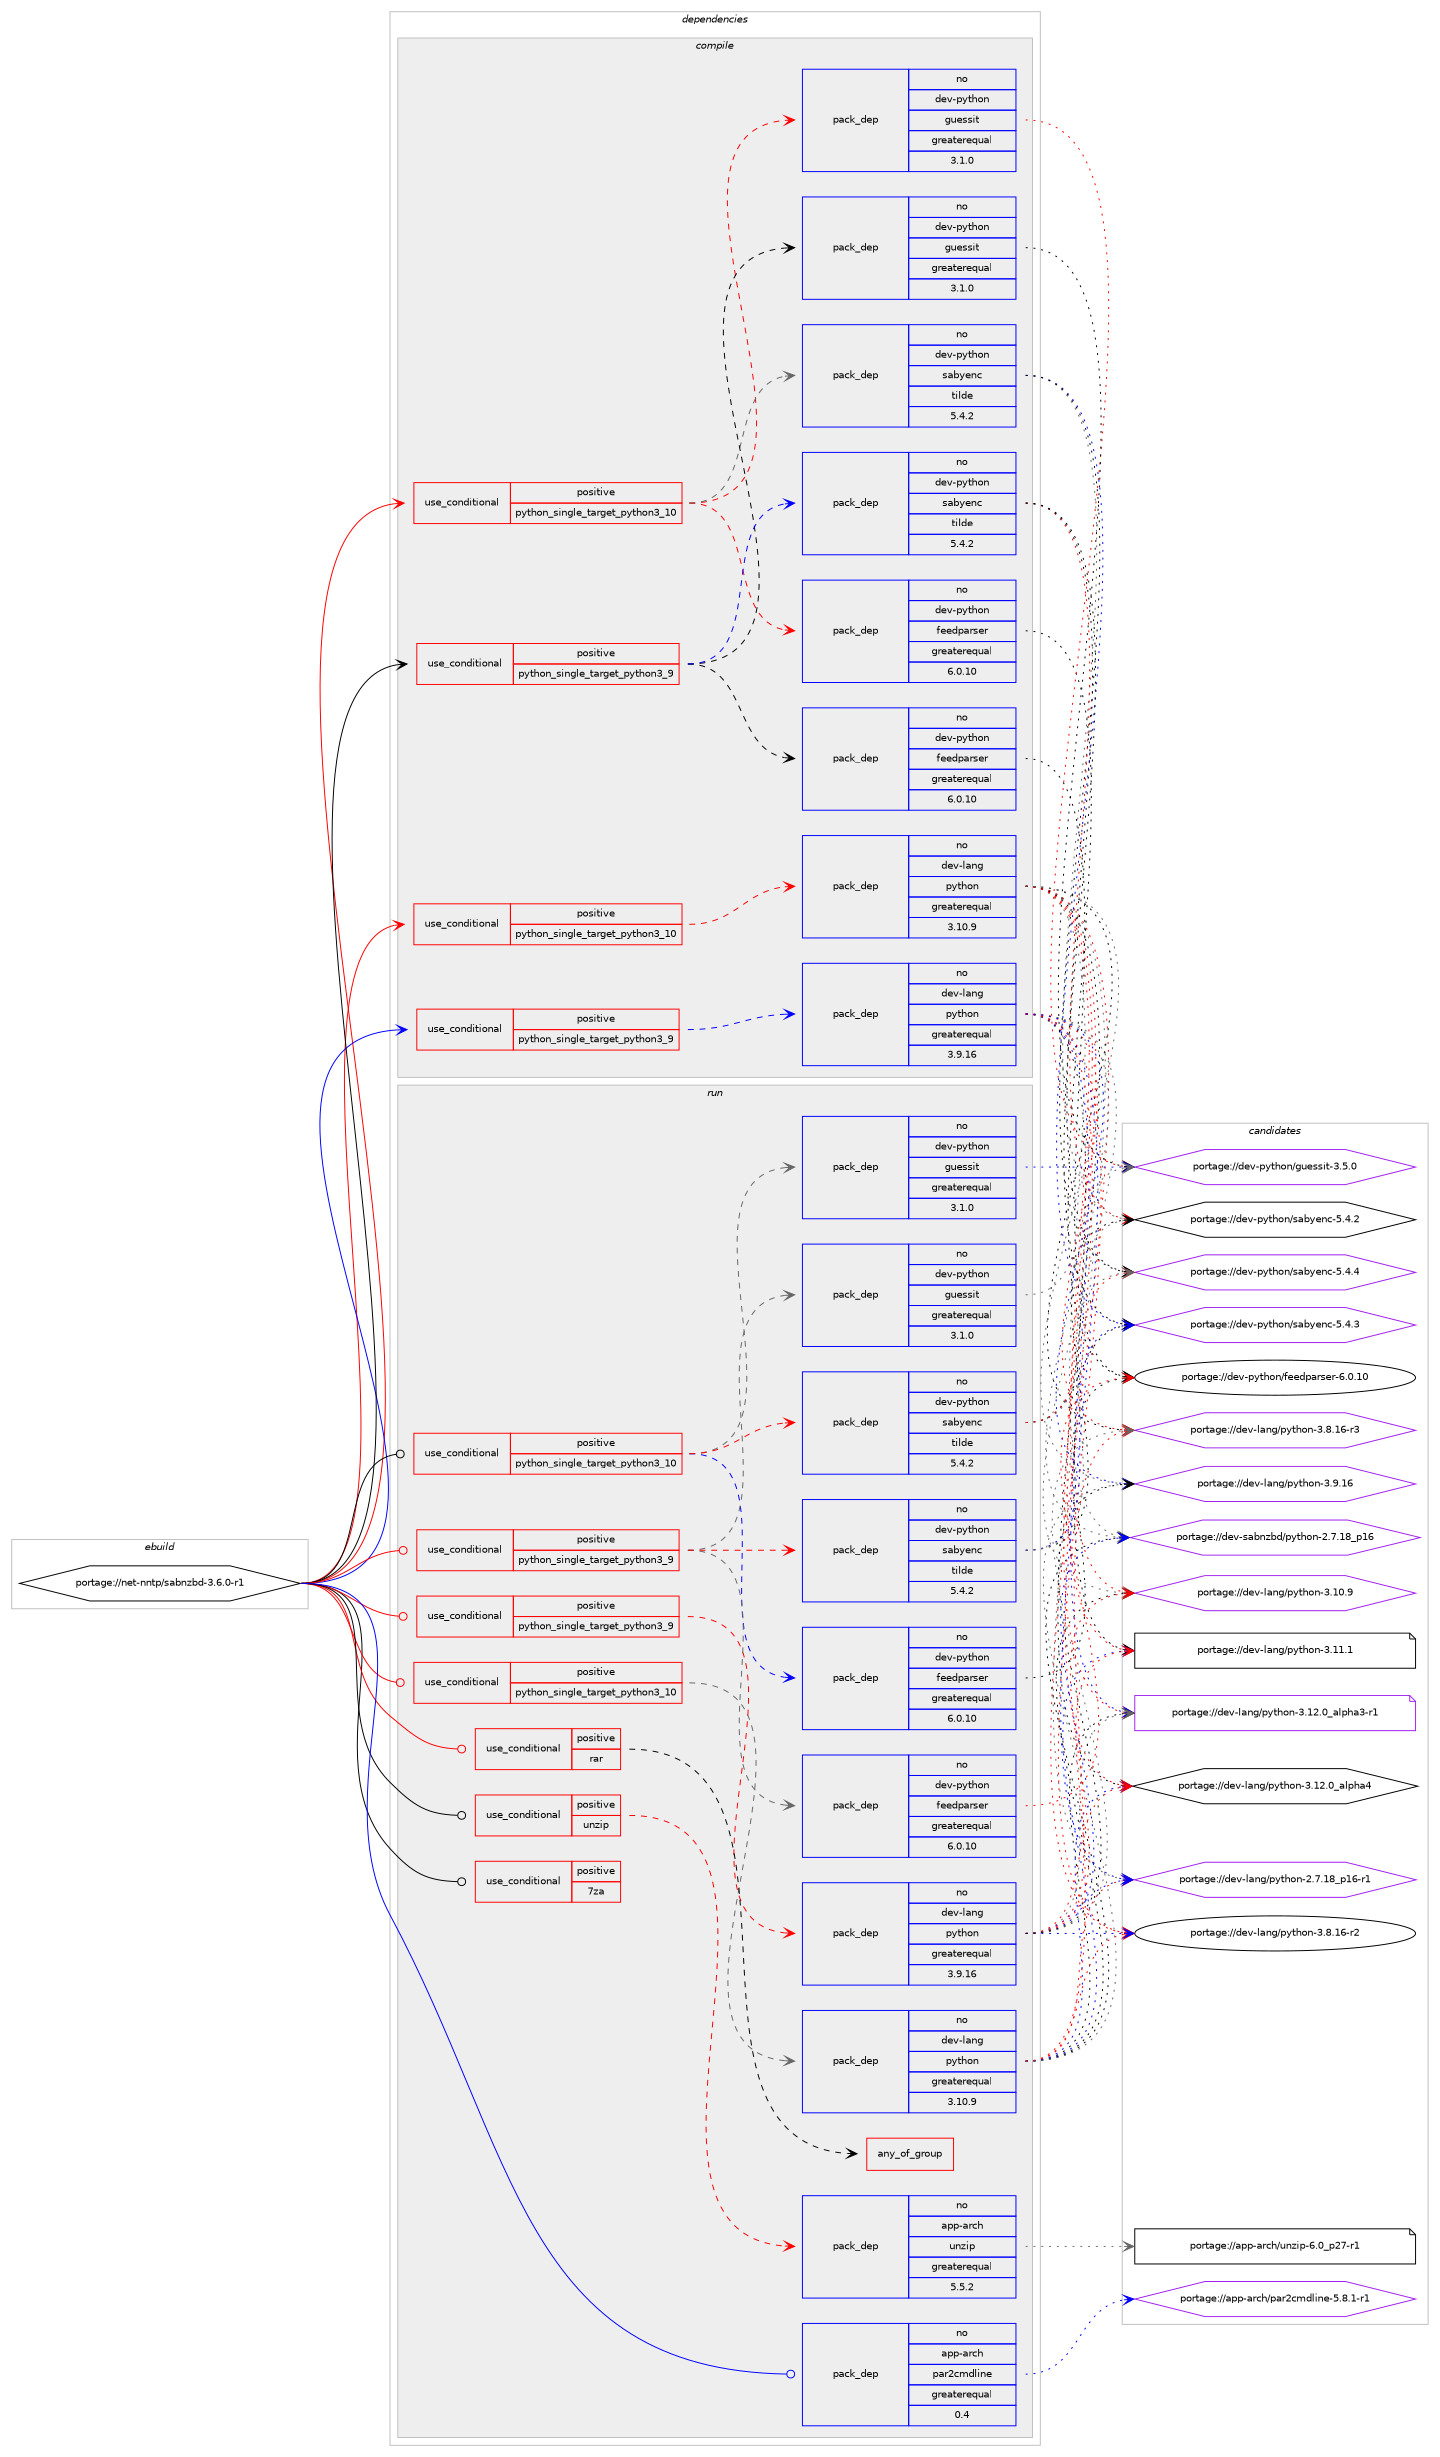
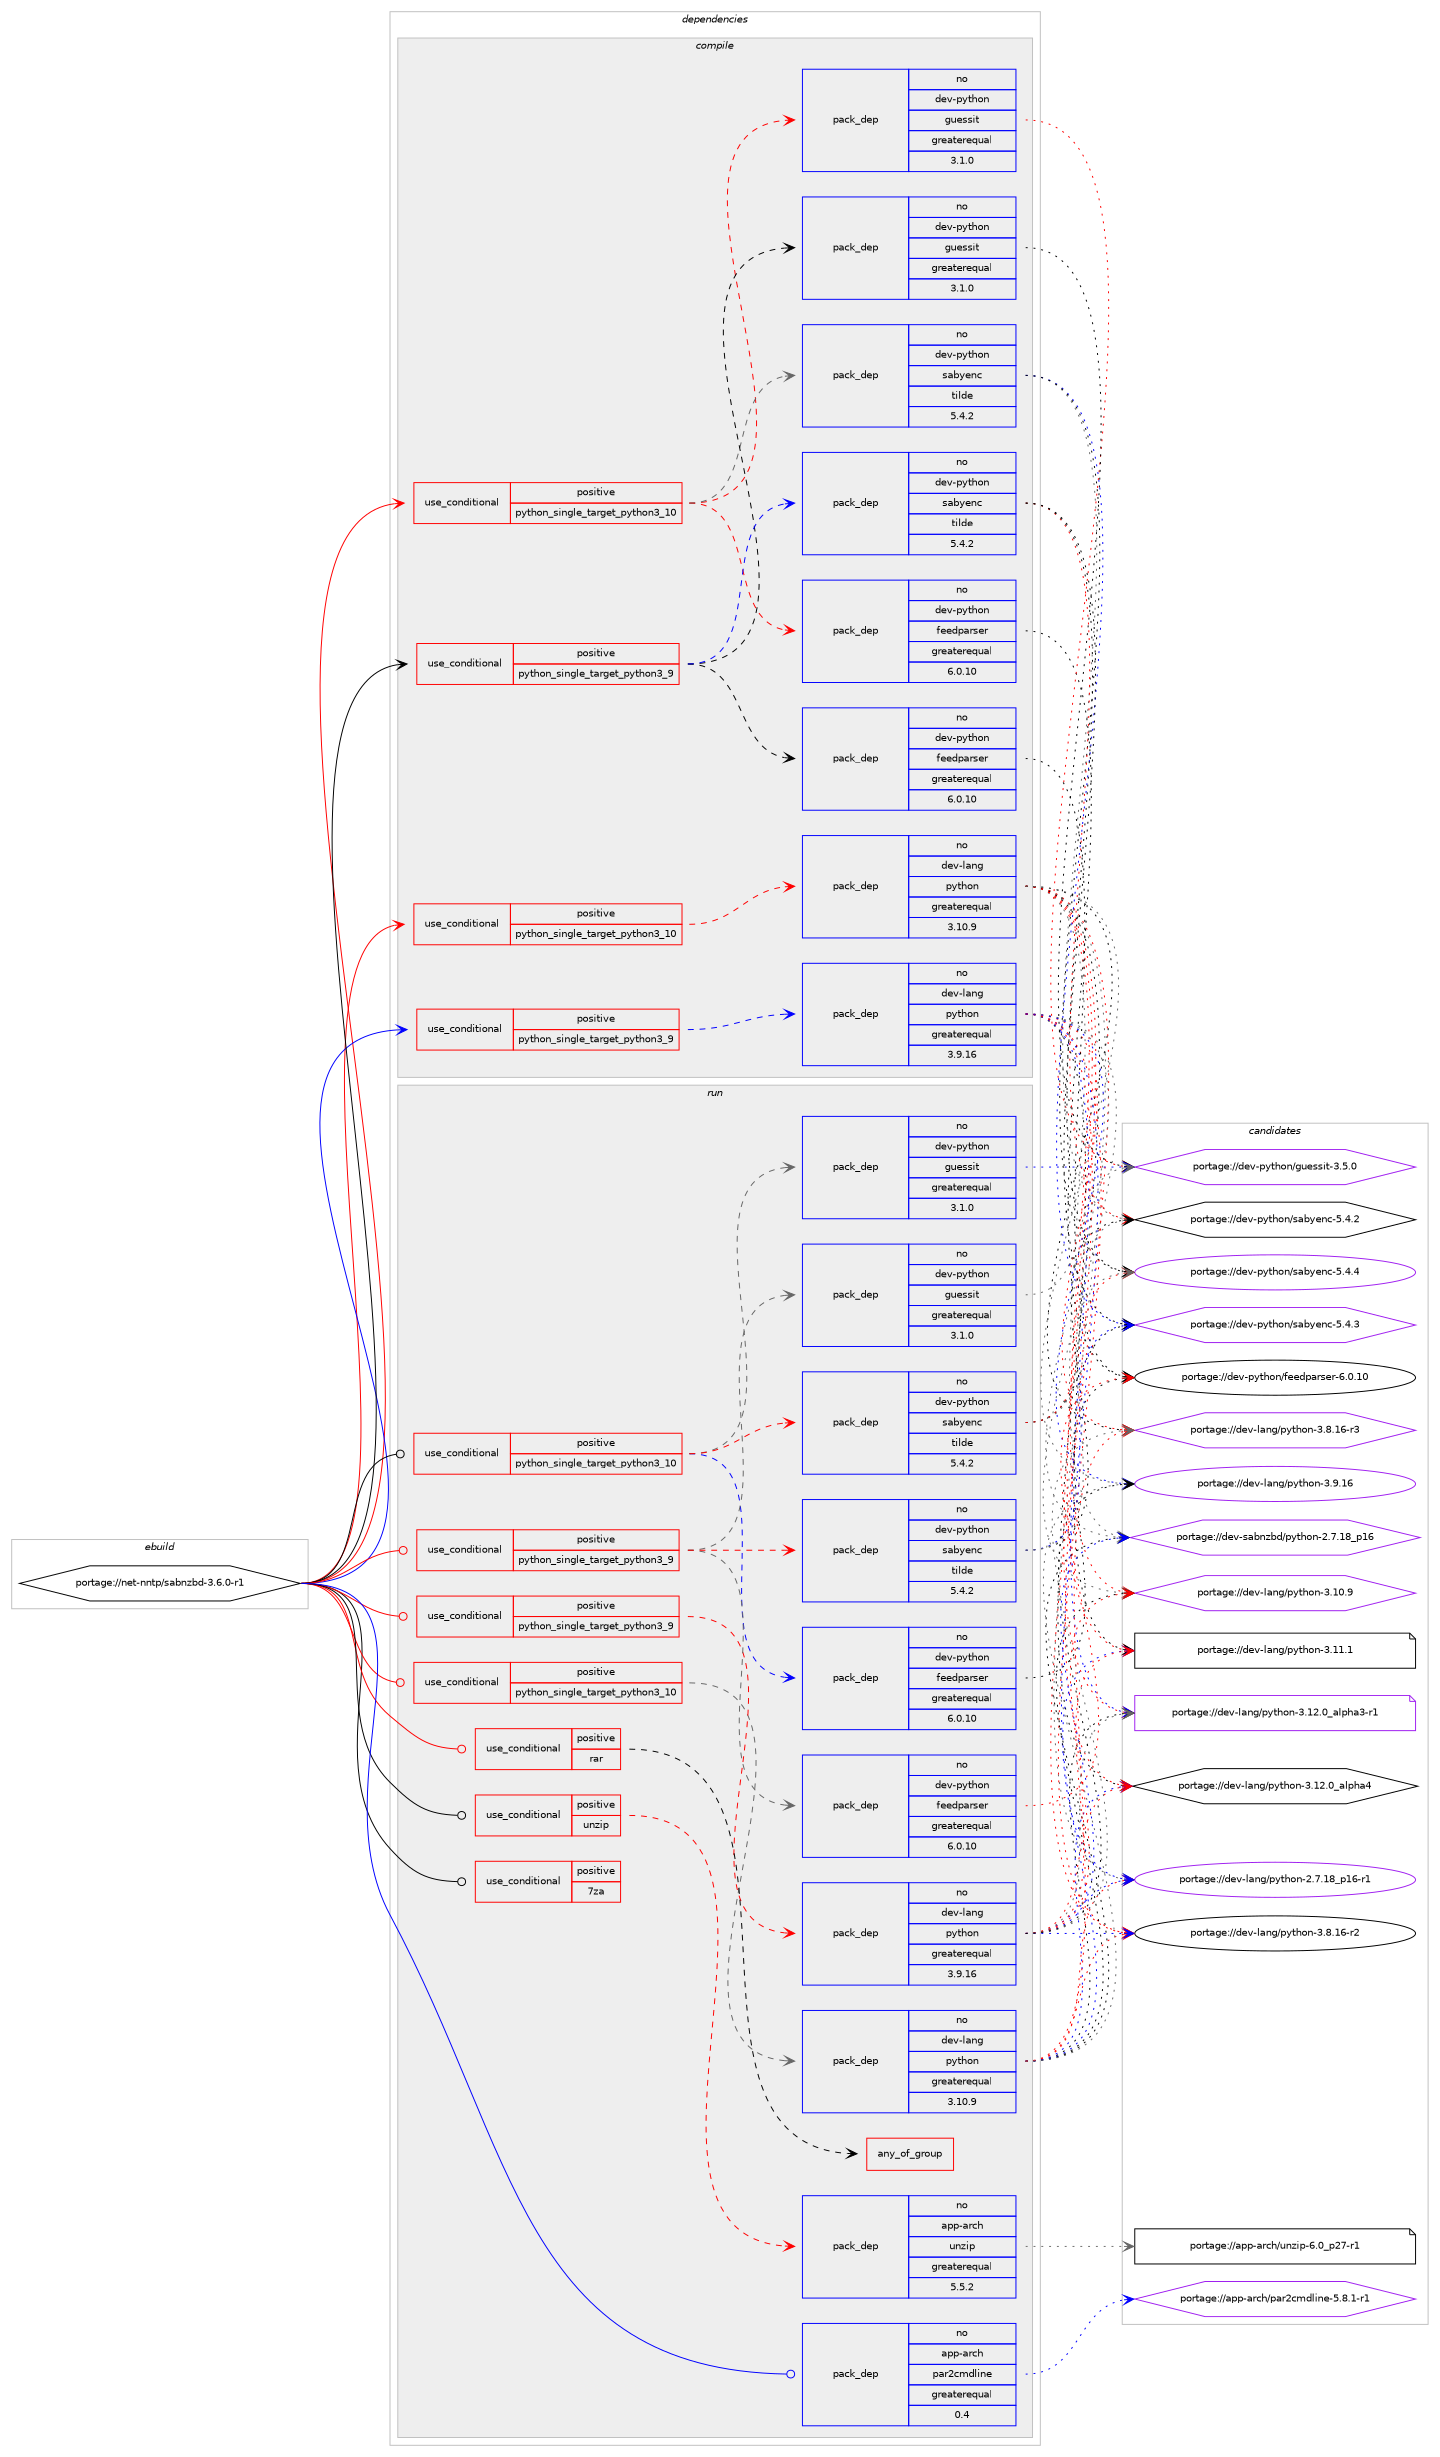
node "portage://dev-python/sabyenc-5.4.4": shape hexagon -> ellipse
node "portage://dev-lang/python-3.9.16": shape hexagon -> ellipse
node "portage://dev-lang/python-2.7.18_p16-r1": shape hexagon -> ellipse
